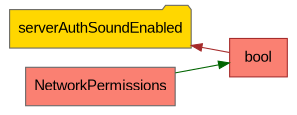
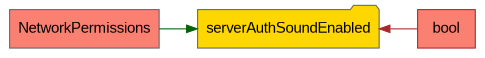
edge "NetworkPermissions" -> "bool": now "NetworkPermissions" -> "serverAuthSoundEnabled"
